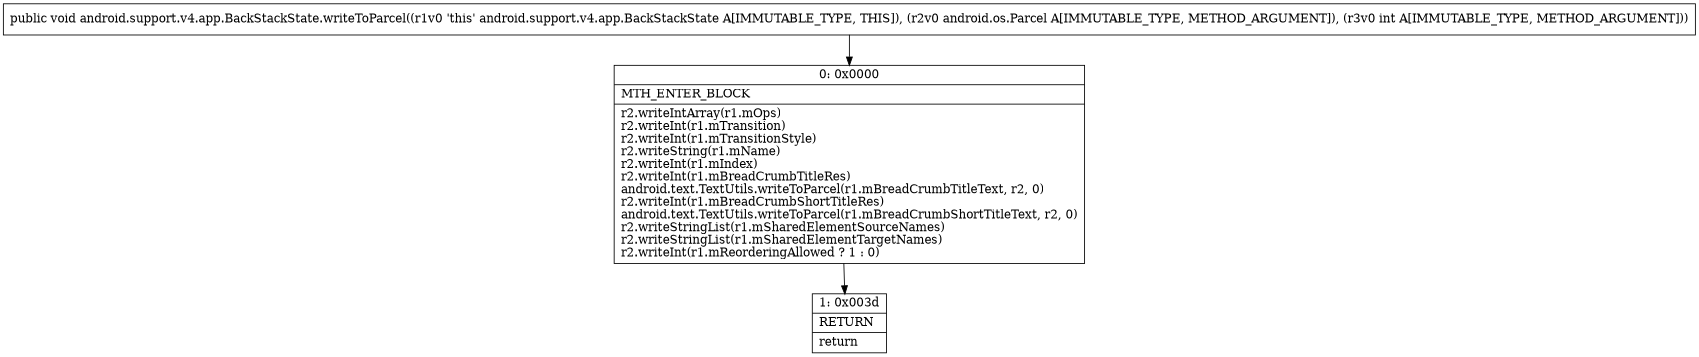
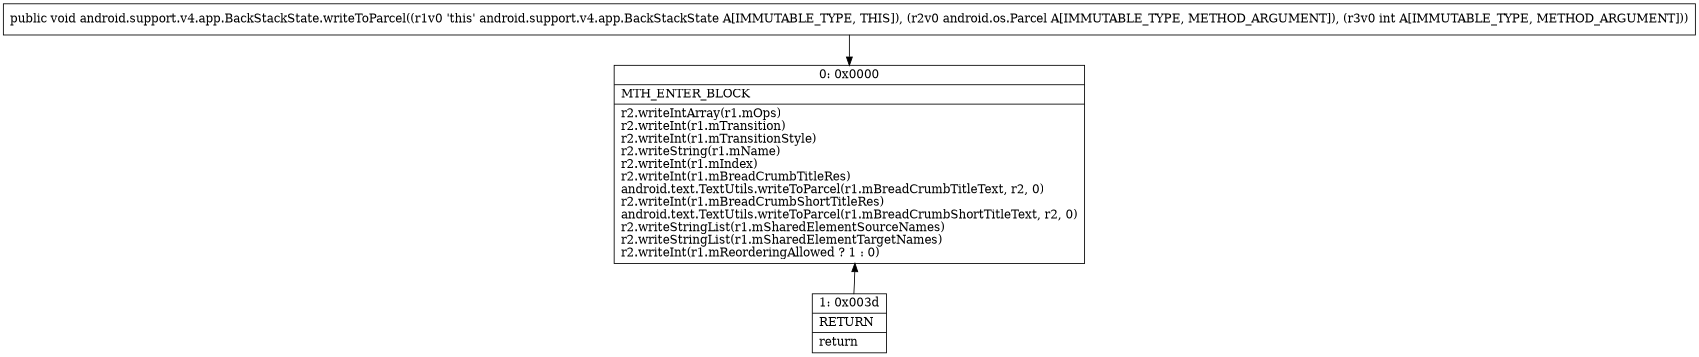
edge "0: 0x0000" -> "1: 0x003d": reversed
